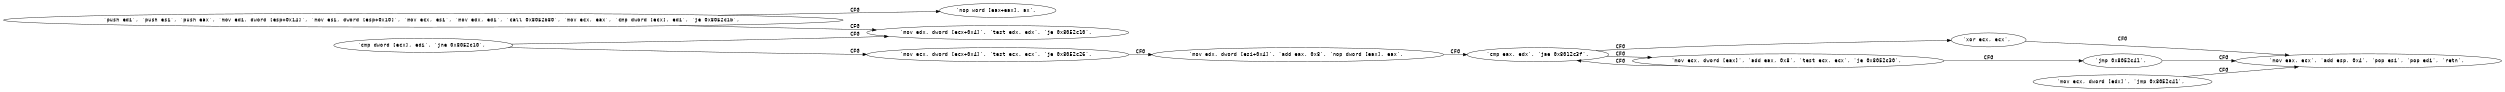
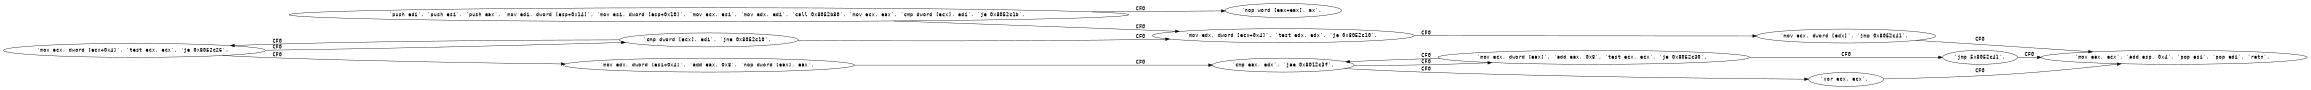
edge "'mov edx, dword [ecx+0x4]', 'test edx, edx', 'je 0x8052c10'," -> "'mov ecx, dword [edx]', 'jmp 0x8052c41',": added, label "CFG"
edge "'mov ecx, dword [ecx+0x4]', 'test ecx, ecx', 'je 0x8052c26'," -> "'cmp dword [ecx], edi', 'jne 0x8052c10',": added, label "CFG"
node "'jmp 0x8052c41',": label "'jmp 0x8052c41'," -> "'jmp 5x8052c41',"
